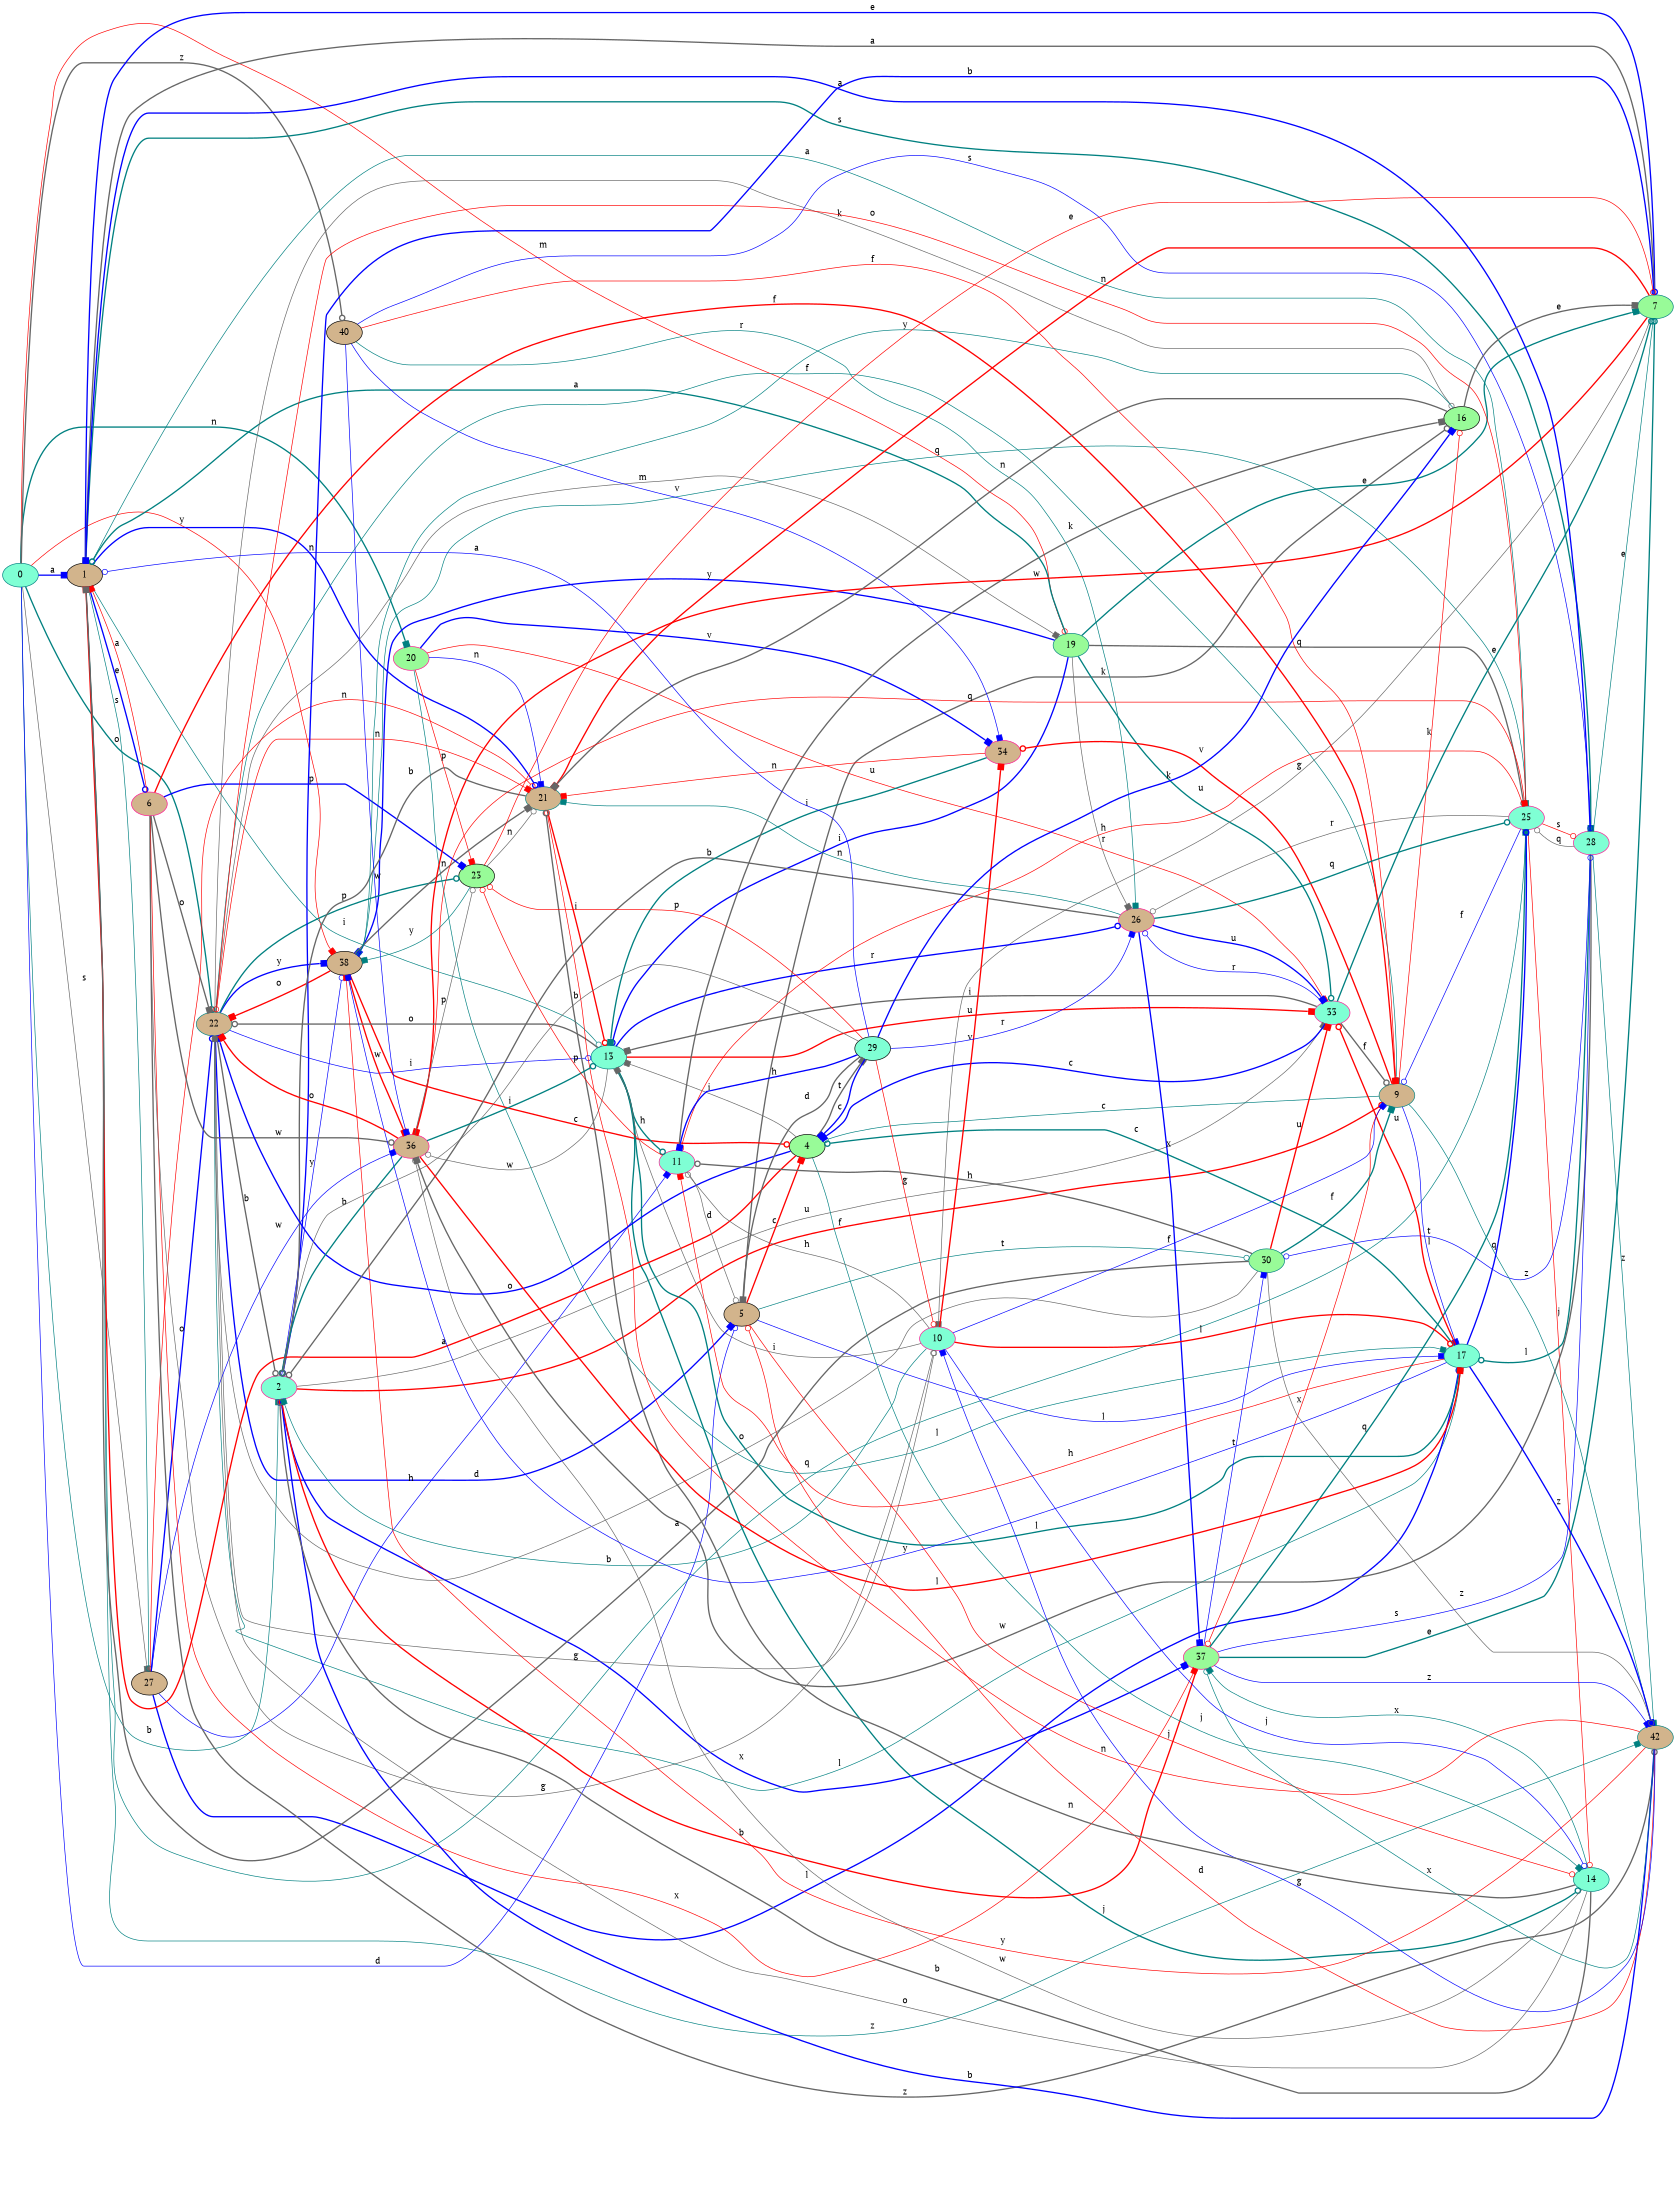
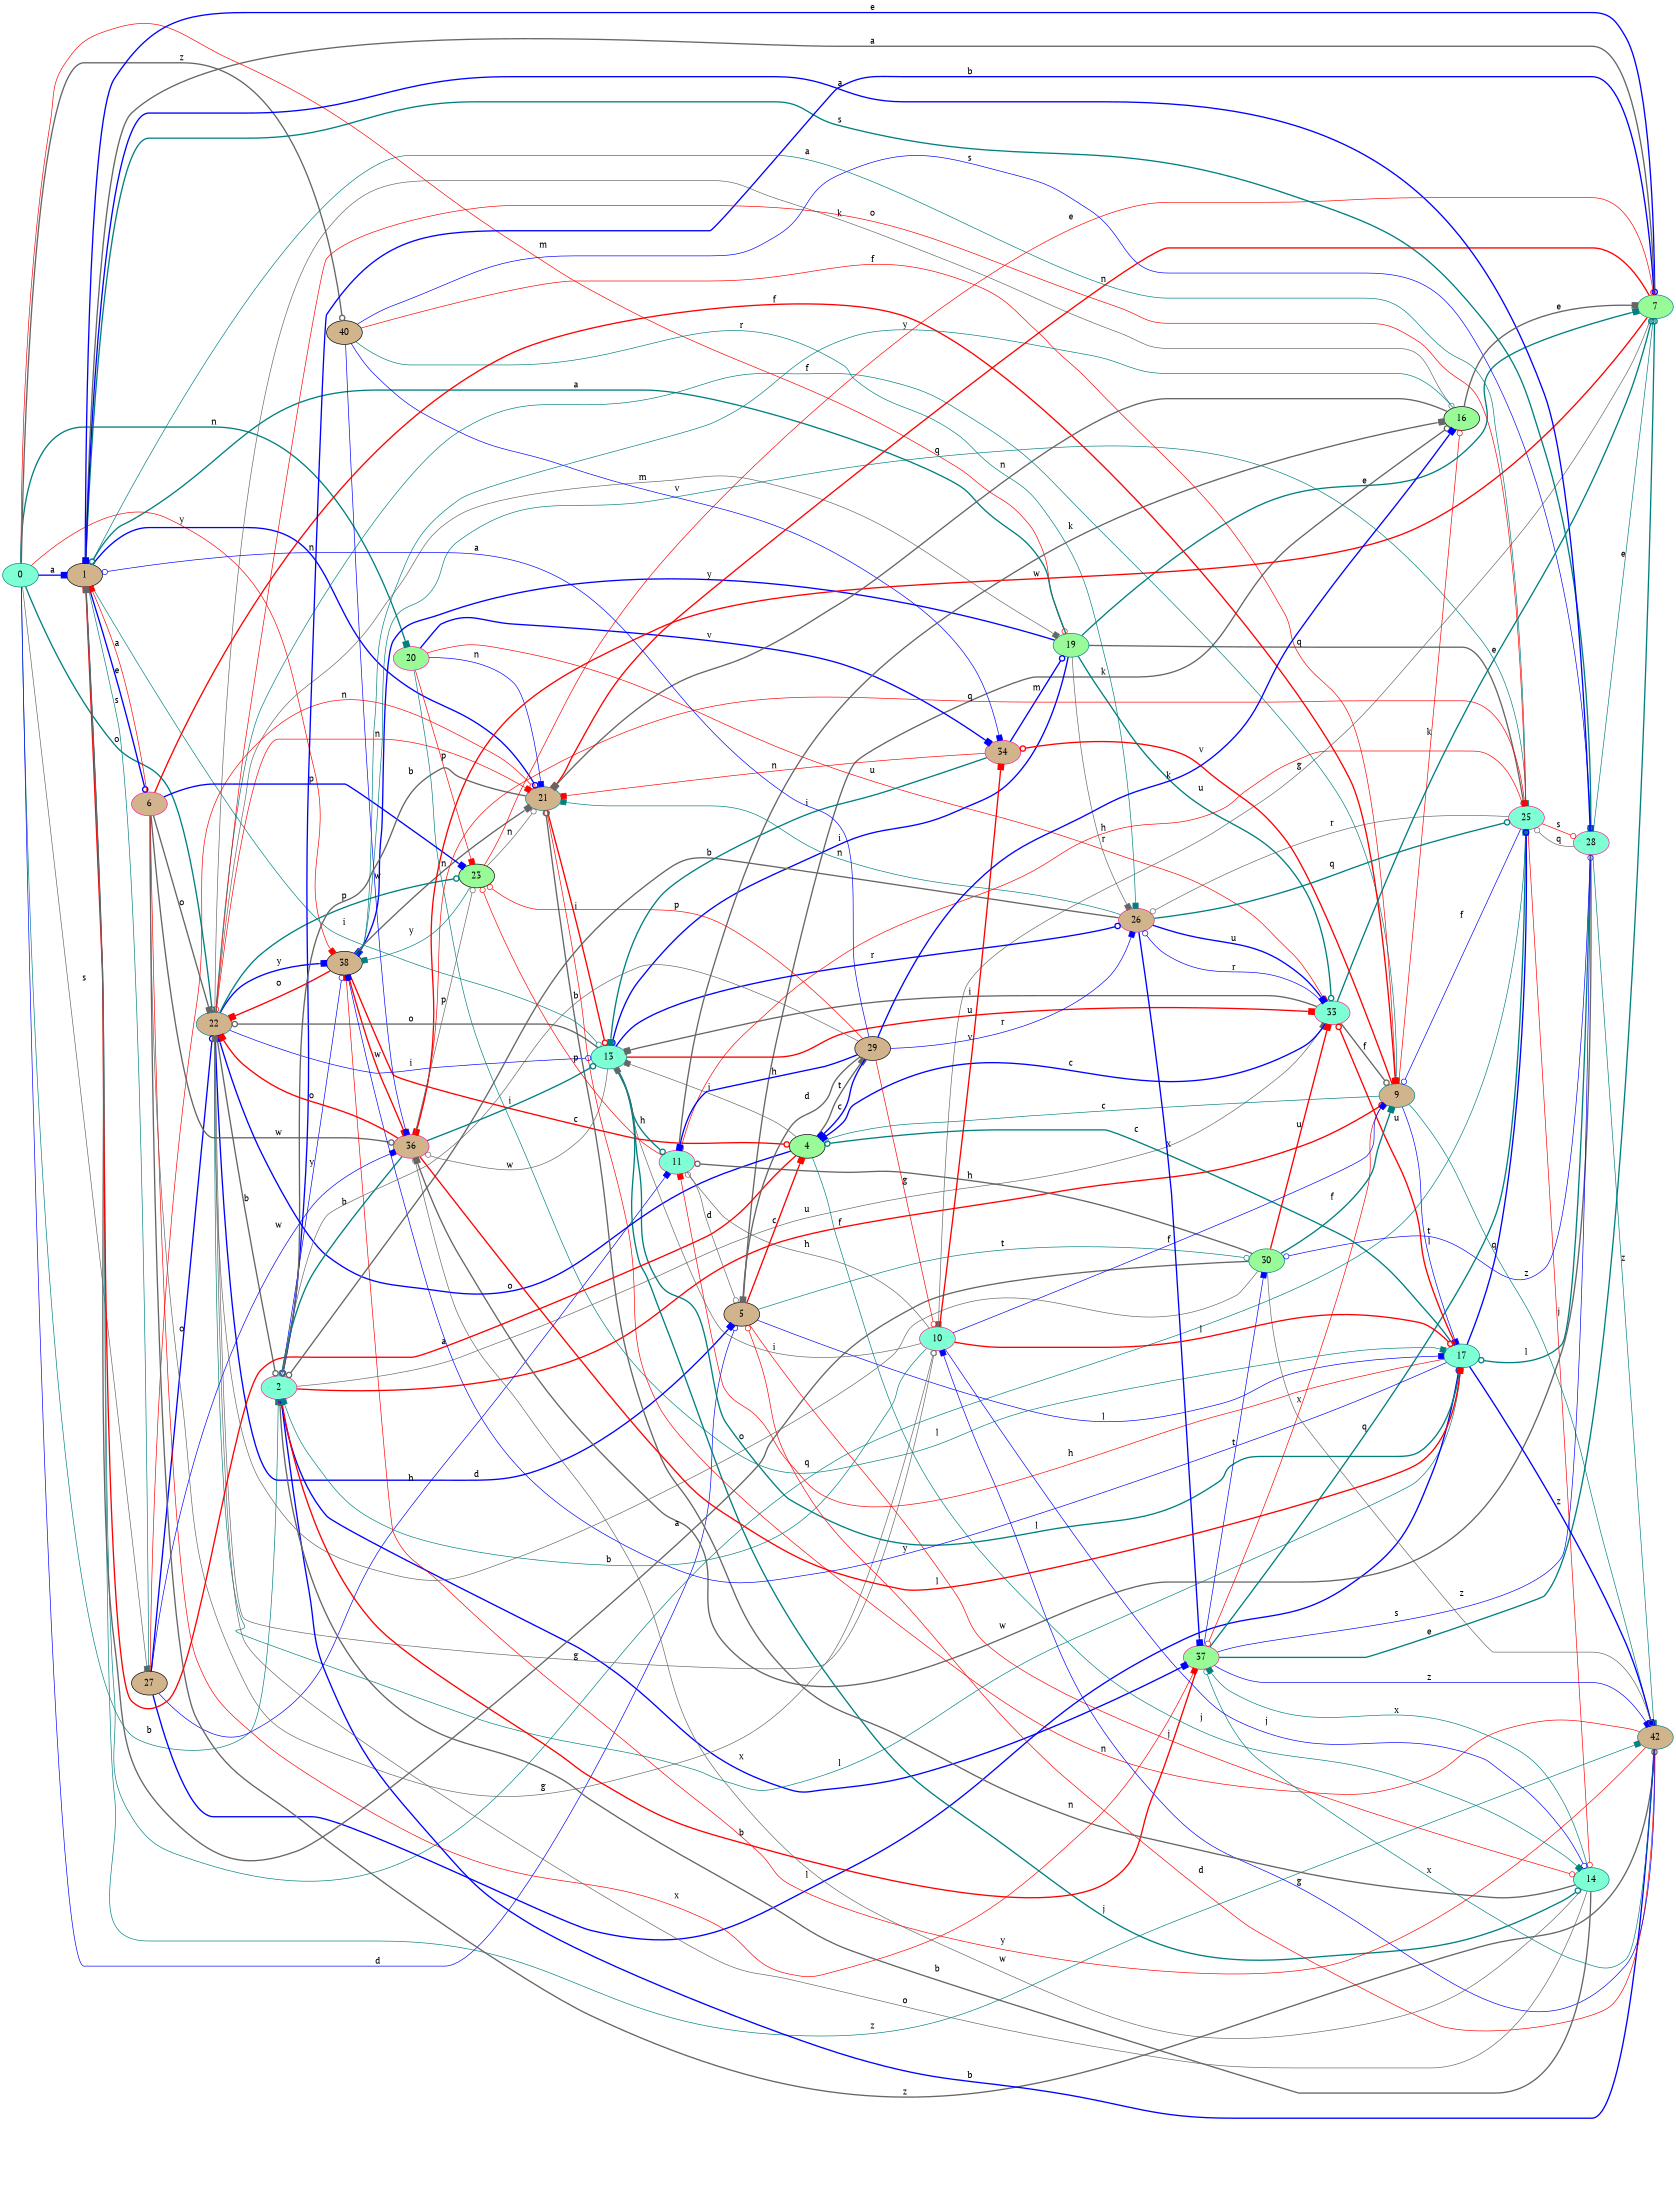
edge "34" -> "19": added, label "m"
node "29": fillcolor aquamarine -> tan
